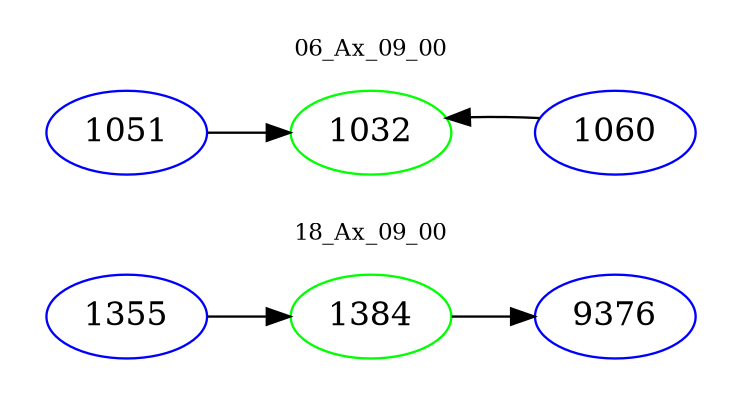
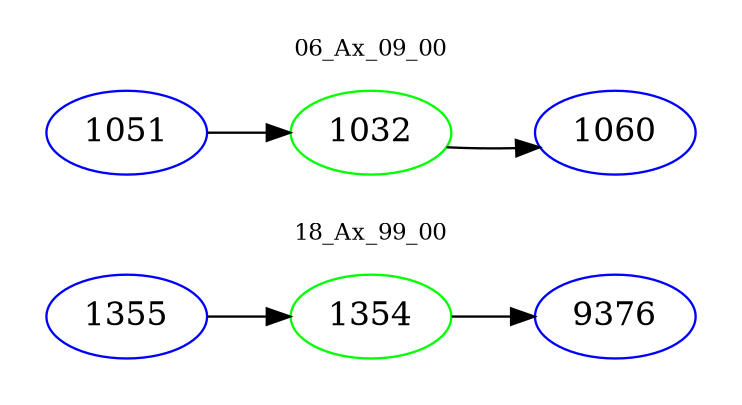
edge "1060" -> "1032": reversed
cluster "18_Ax_09_00": label "18_Ax_09_00" -> "18_Ax_99_00"
node "1384": label "1384" -> "1354"
